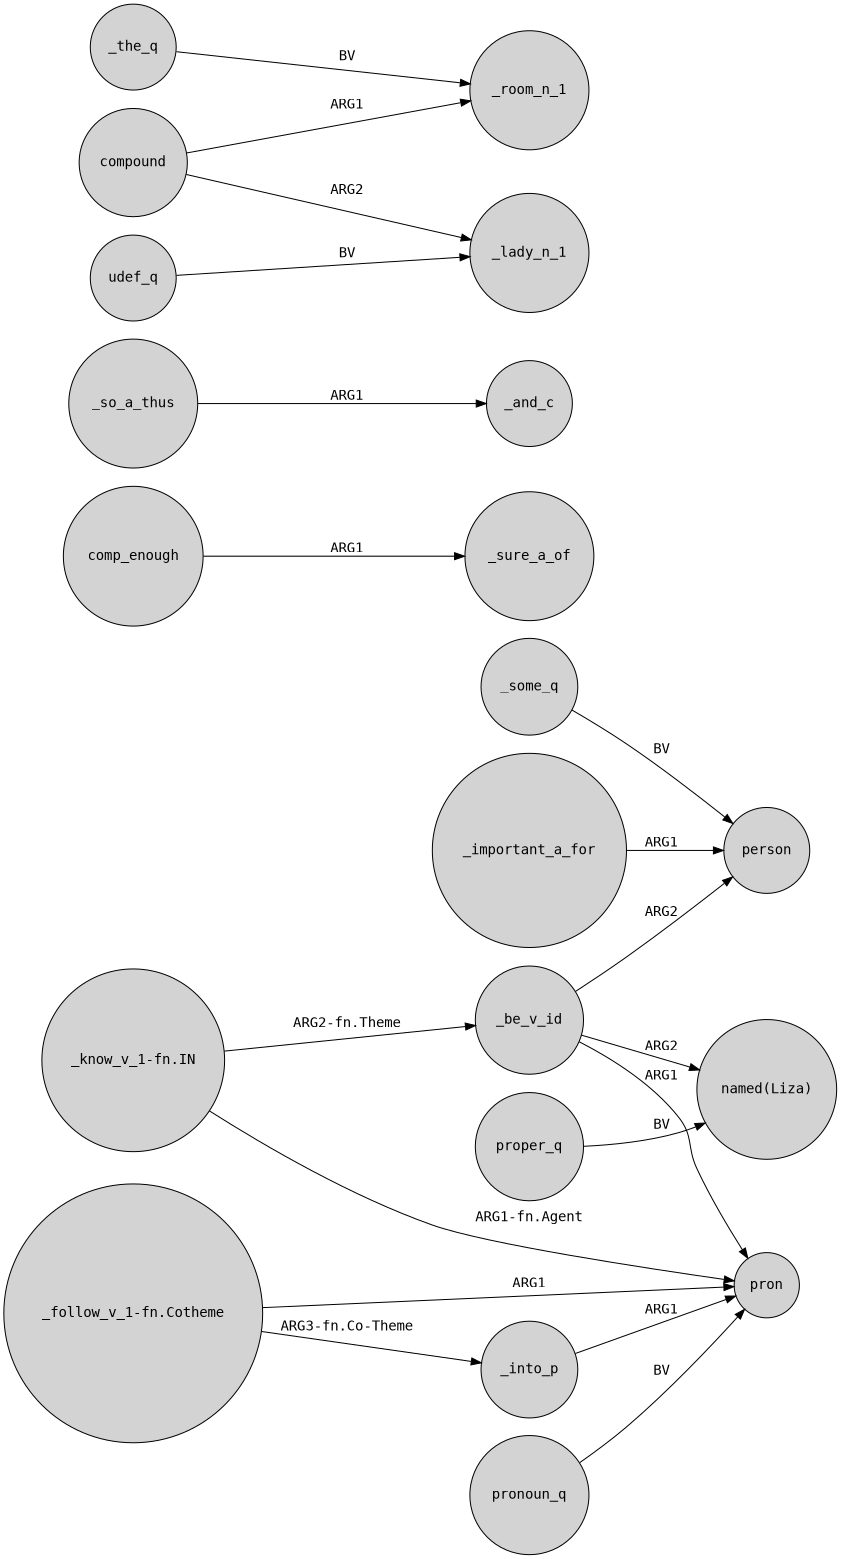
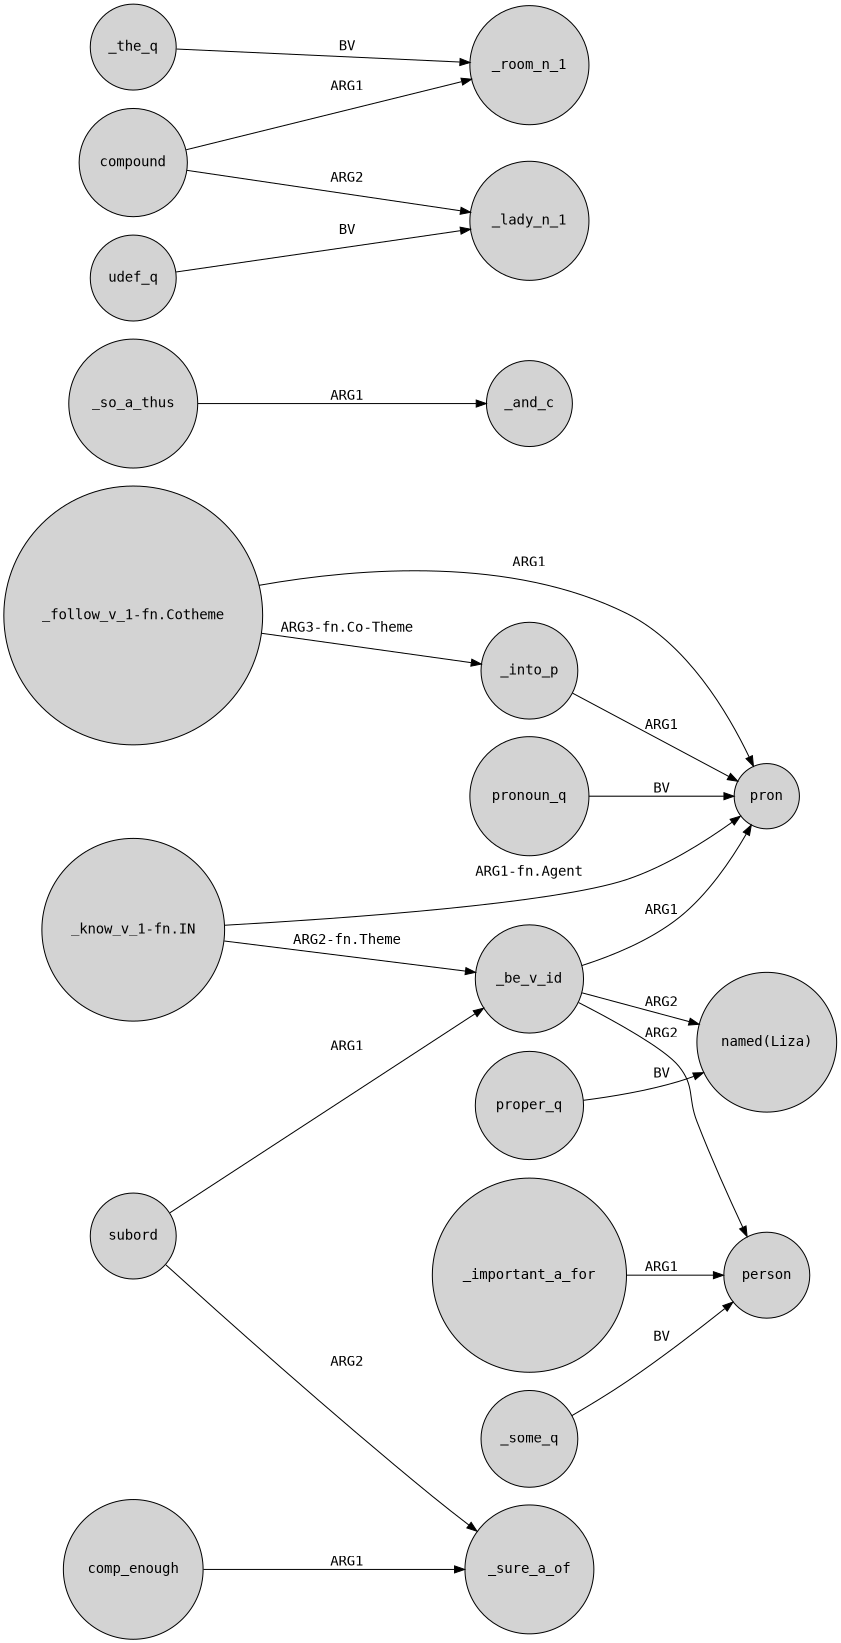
node "subord": added
